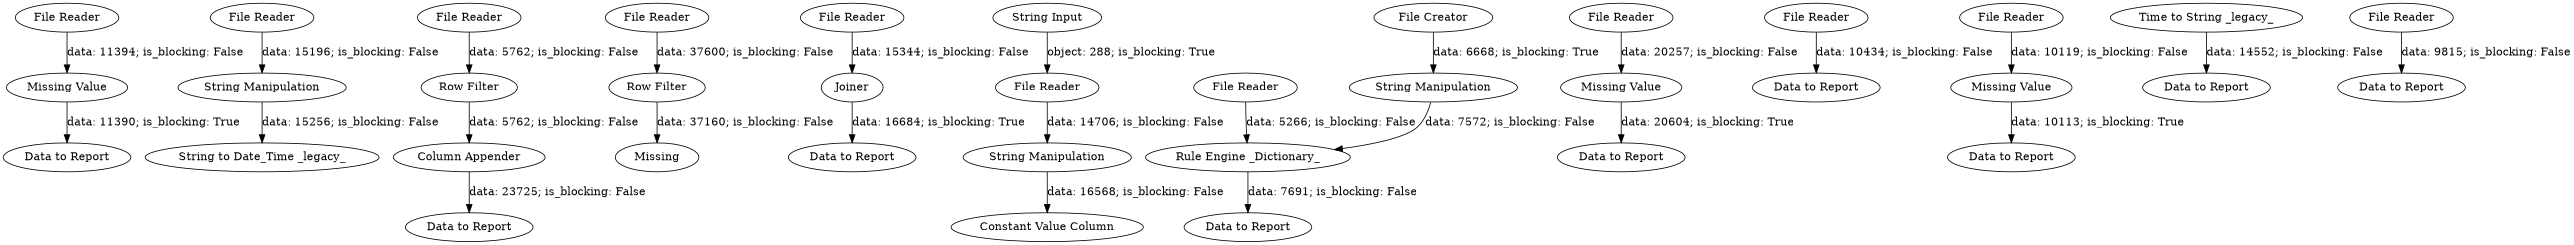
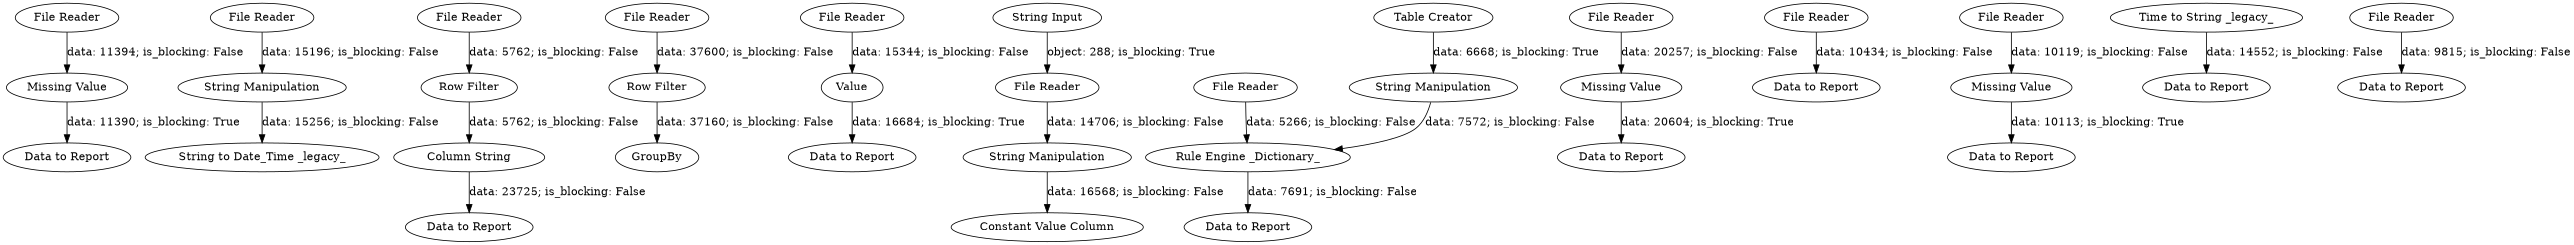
node "File Creator": label "File Creator" -> "Table Creator"
node "Joiner": label "Joiner" -> "Value"
node "Column Appender": label "Column Appender" -> "Column String"
node "Missing": label "Missing" -> "GroupBy"
